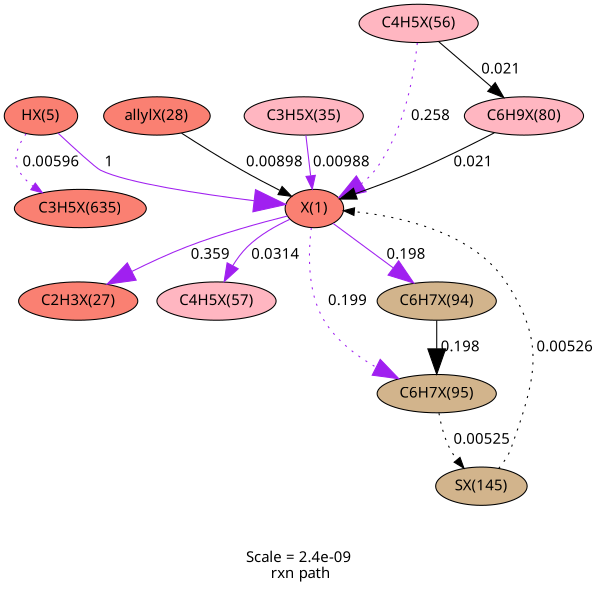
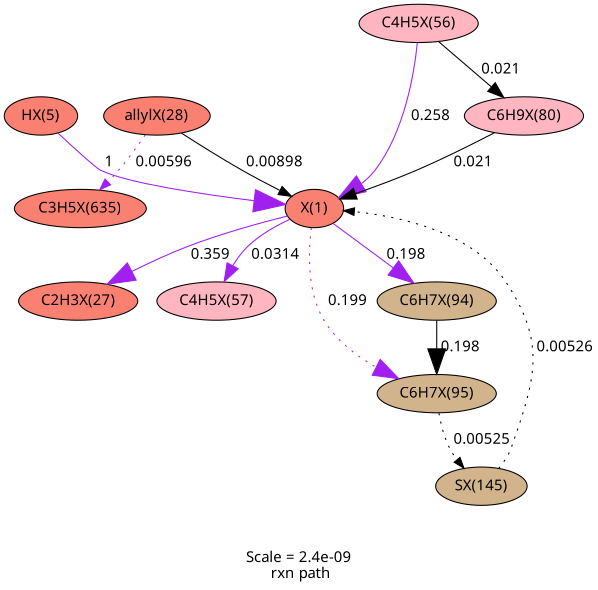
node "C3H5X(35)": removed
edge "C4H5X(56)" -> "X(1)": style dotted -> solid
edge "HX(5)" -> "C3H5X(635)": now "allylX(28)" -> "C3H5X(635)"
